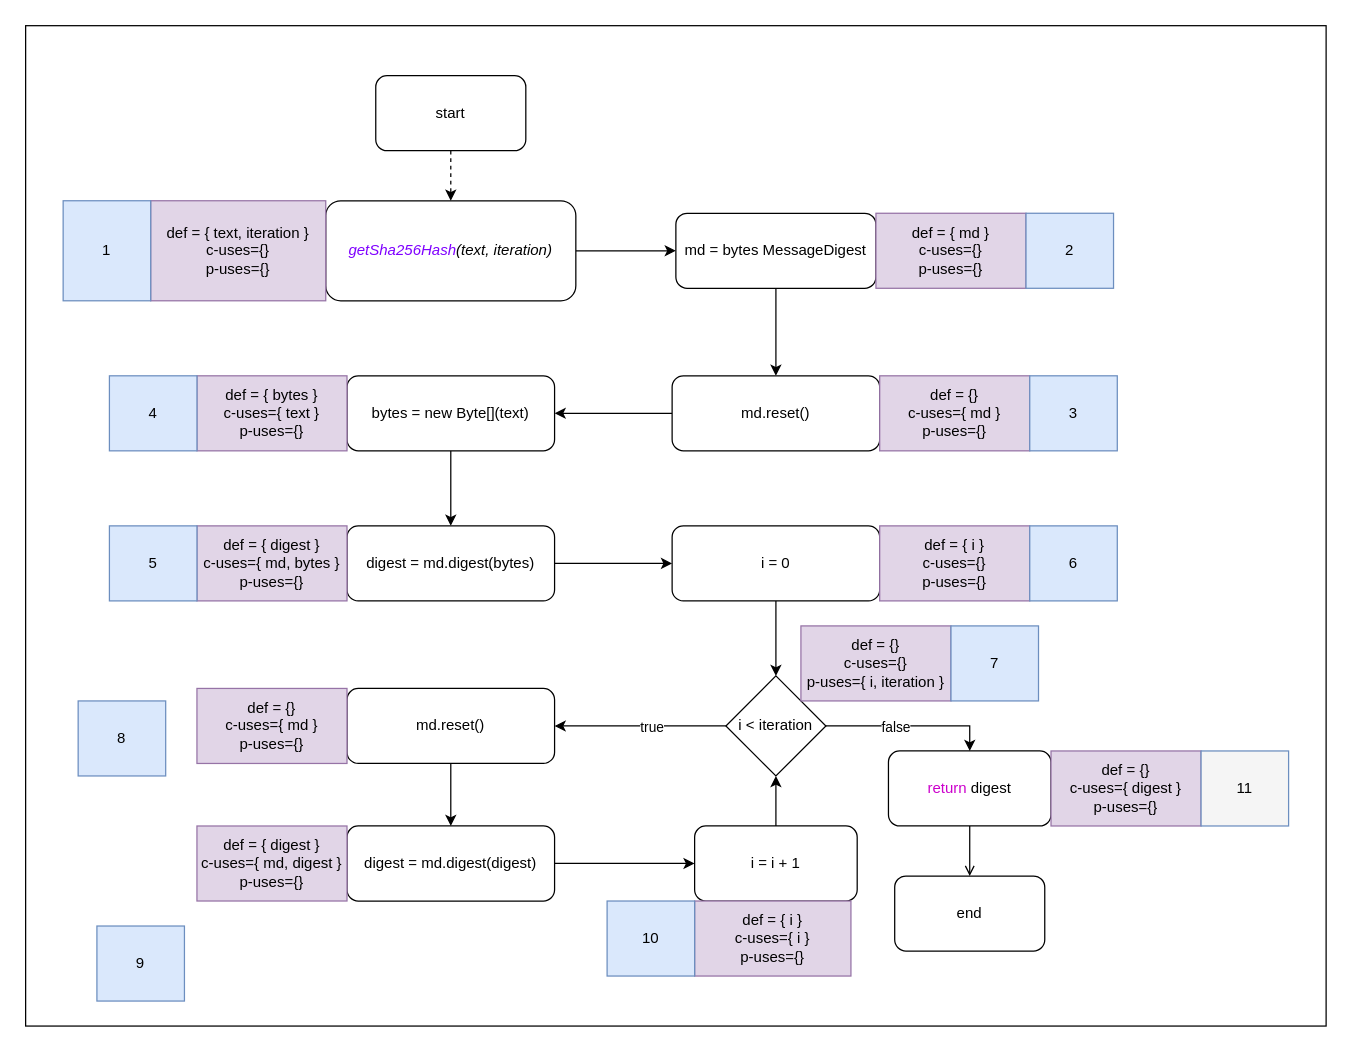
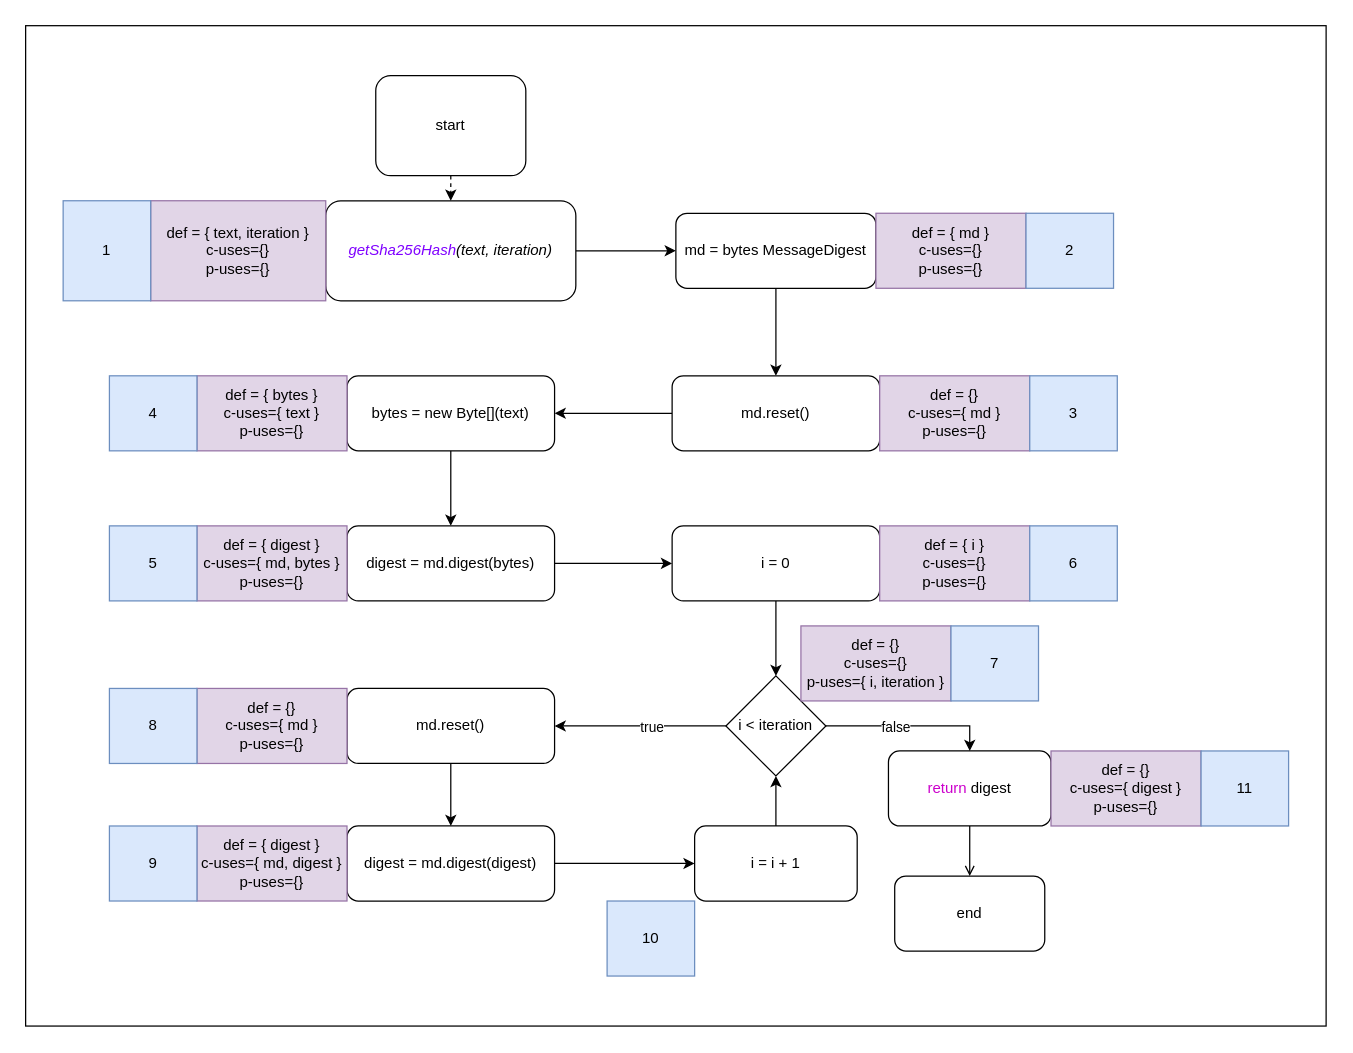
node "start": size 150x75 -> 150x100
node "8": moved (122, 738) -> (153, 726)
node "11": fillcolor #f5f5f5 -> #dae8fc
node "def = { i } c-uses={ i } p-uses={}": removed
node "9": moved (141, 963) -> (153, 863)
